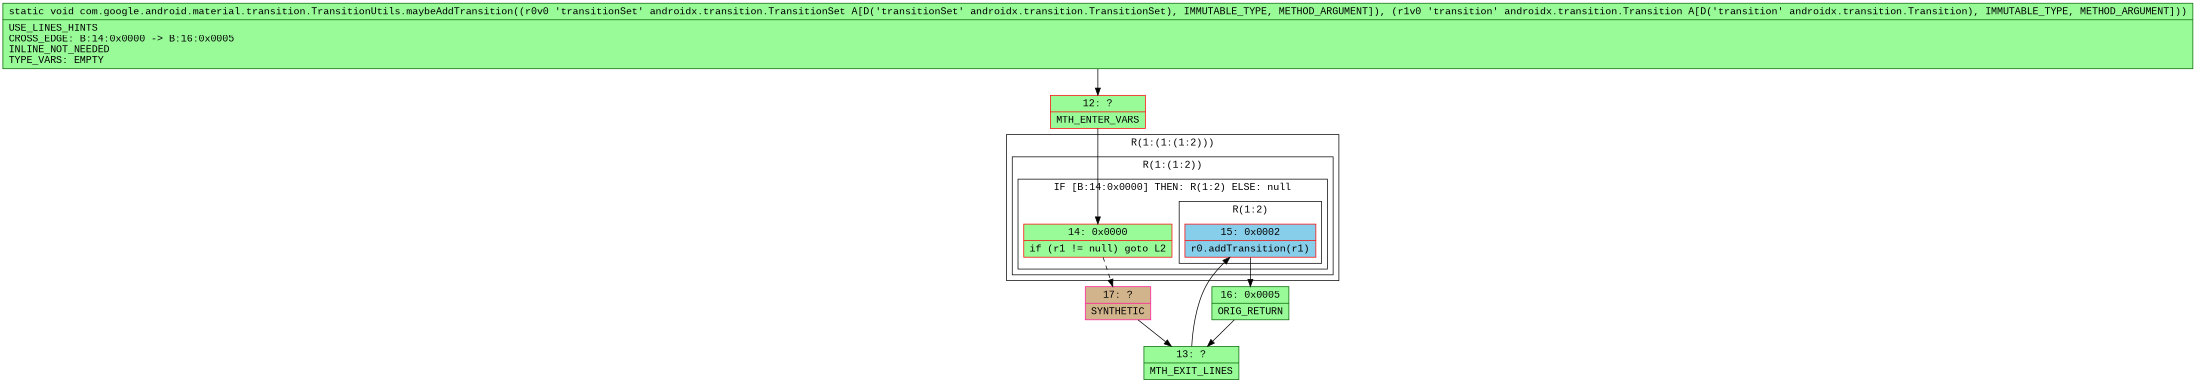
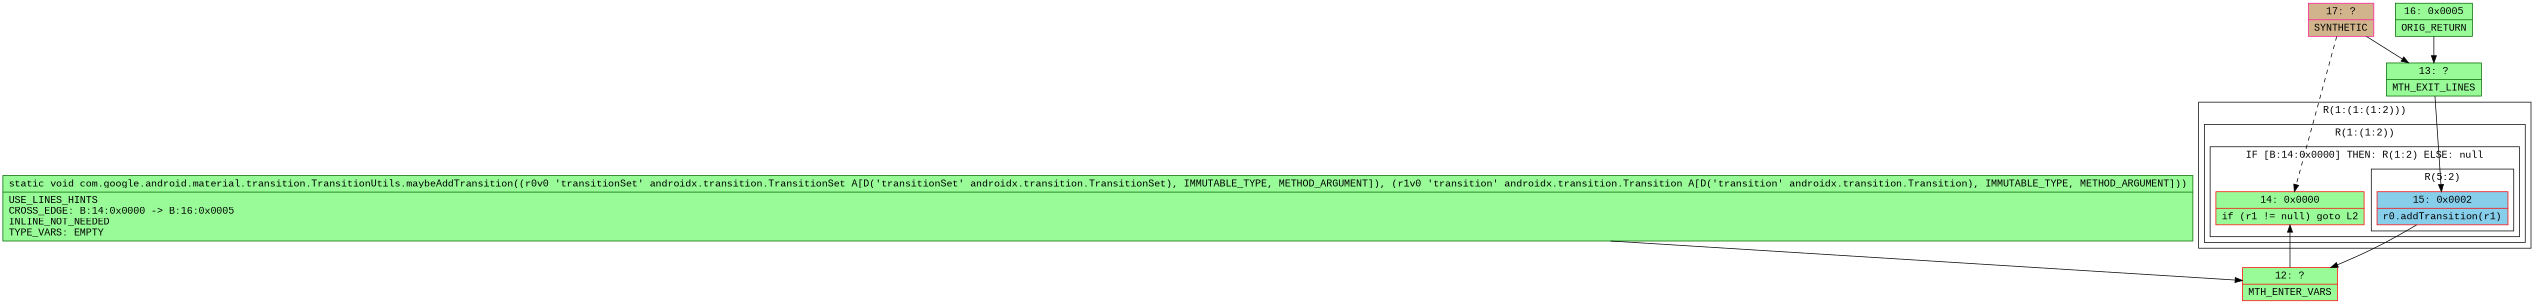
cluster "R(1:2)": label "R(1:2)" -> "R(5:2)"
edge "14: 0x0000" -> "17: ?": reversed
edge "15: 0x0002" -> "16: 0x0005": now "15: 0x0002" -> "12: ?"
